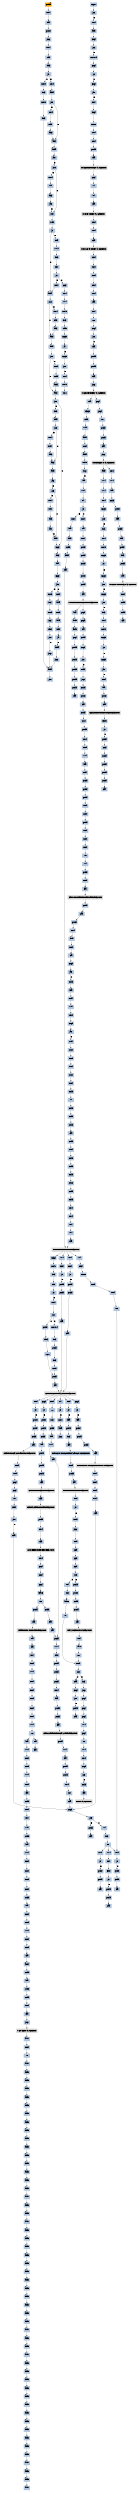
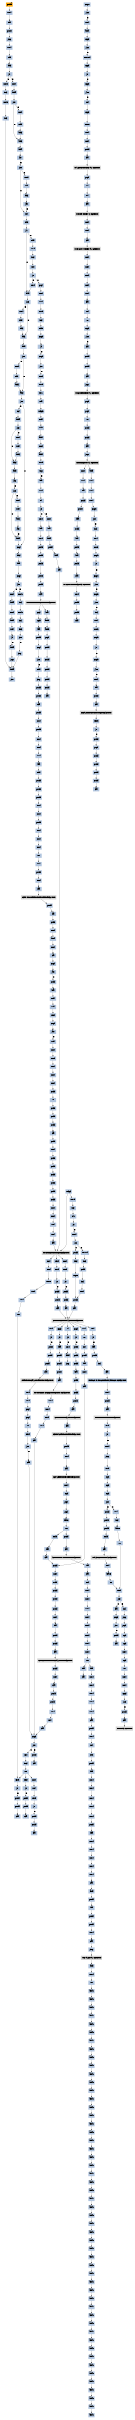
edge "A-CONTROLFP-MSVCRT-DLL" -> "roll": now "shrw" -> "roll"
edge "LOADLIBRARYA-KERNEL32-DLL" -> "xchgl": reversed
